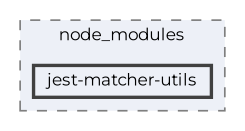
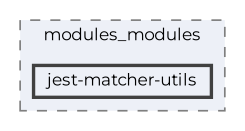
cluster "node_modules": label "node_modules" -> "modules_modules"
